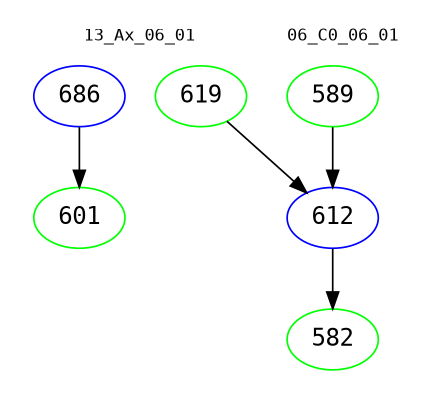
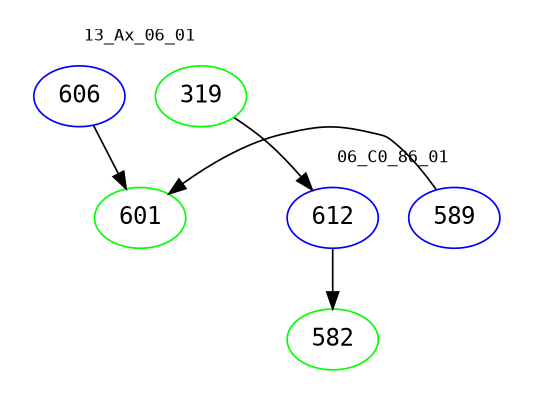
cluster "06_C0_06_01": label "06_C0_06_01" -> "06_C0_86_01"
node "686": label "686" -> "606"
node "619": label "619" -> "319"
node "589": color green -> blue
edge "589" -> "612": now "589" -> "601"
